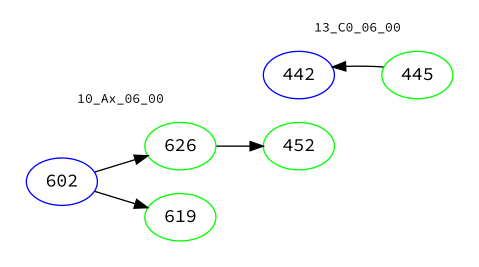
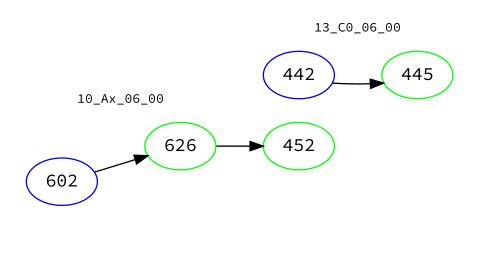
edge "445" -> "442": reversed
node "619": removed
